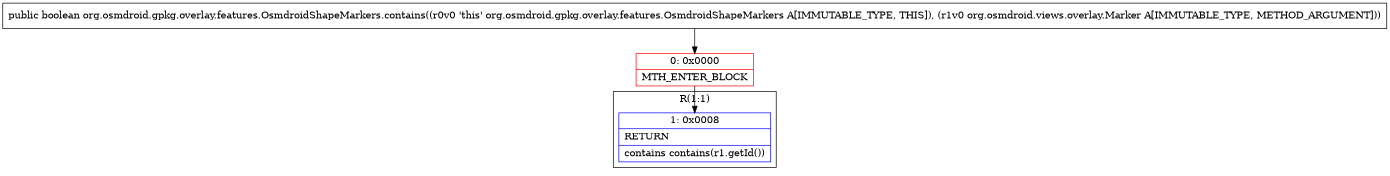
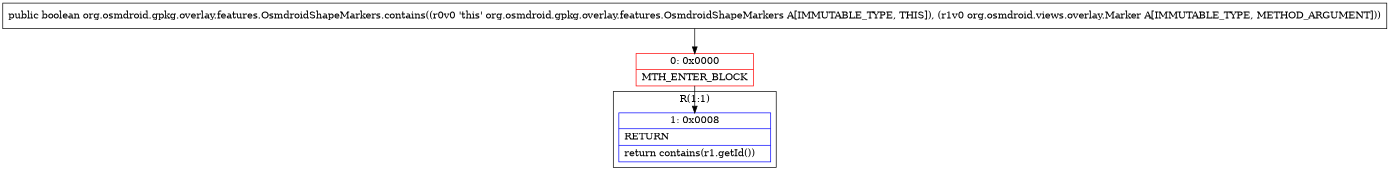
node "1: 0x0008": text "contains contains(r1.getId())" -> "return contains(r1.getId())"
